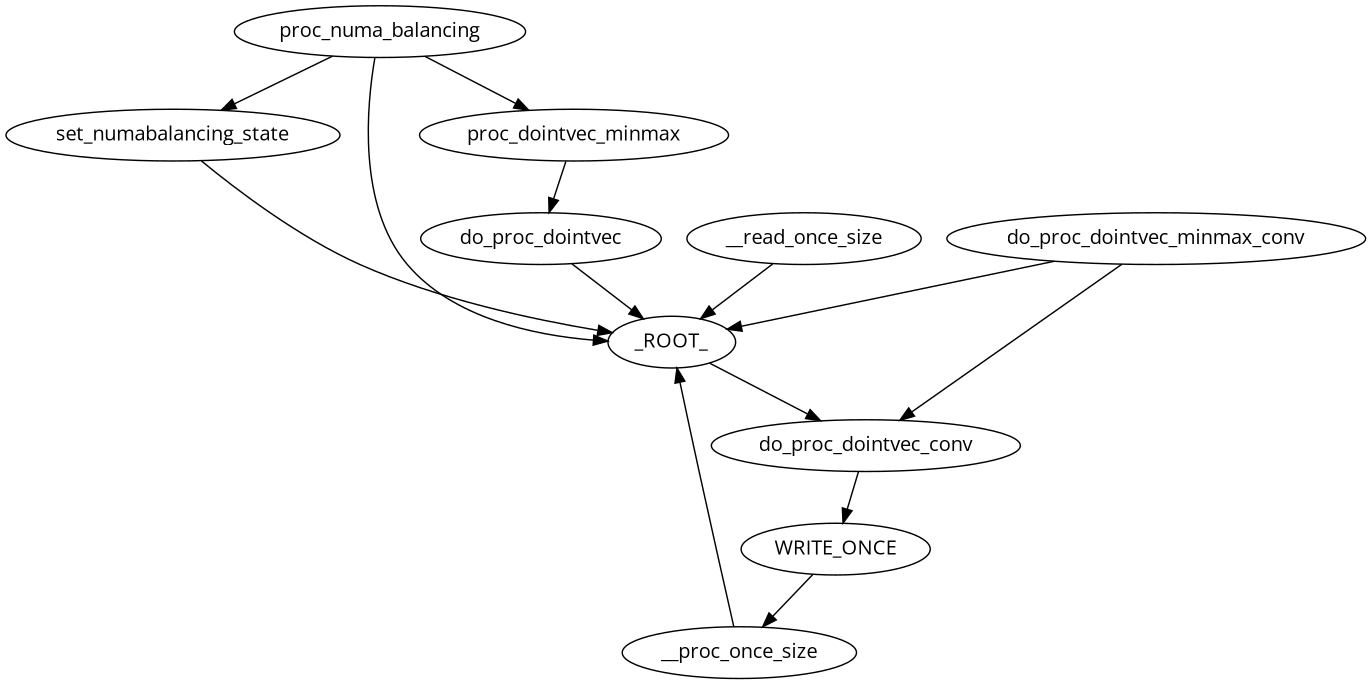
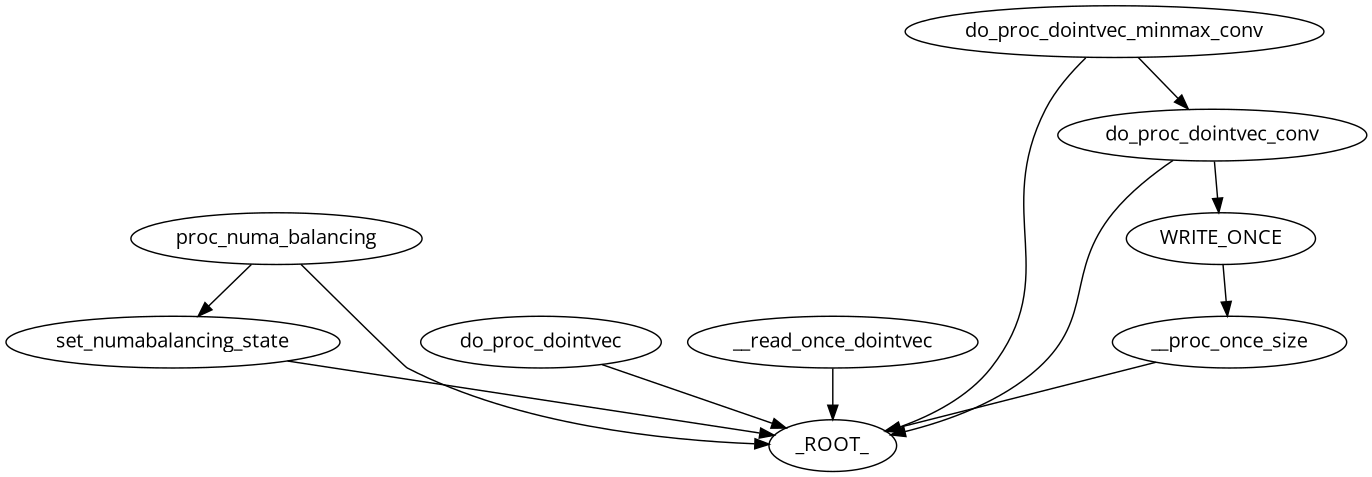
node "proc_dointvec_minmax": removed
node "__read_once_size": label "__read_once_size" -> "__read_once_dointvec"
edge "_ROOT_" -> "do_proc_dointvec_conv": reversed
